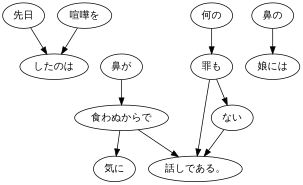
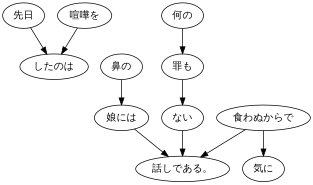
node "鼻が": removed
edge "罪も" -> "話しである。": now "娘には" -> "話しである。"
